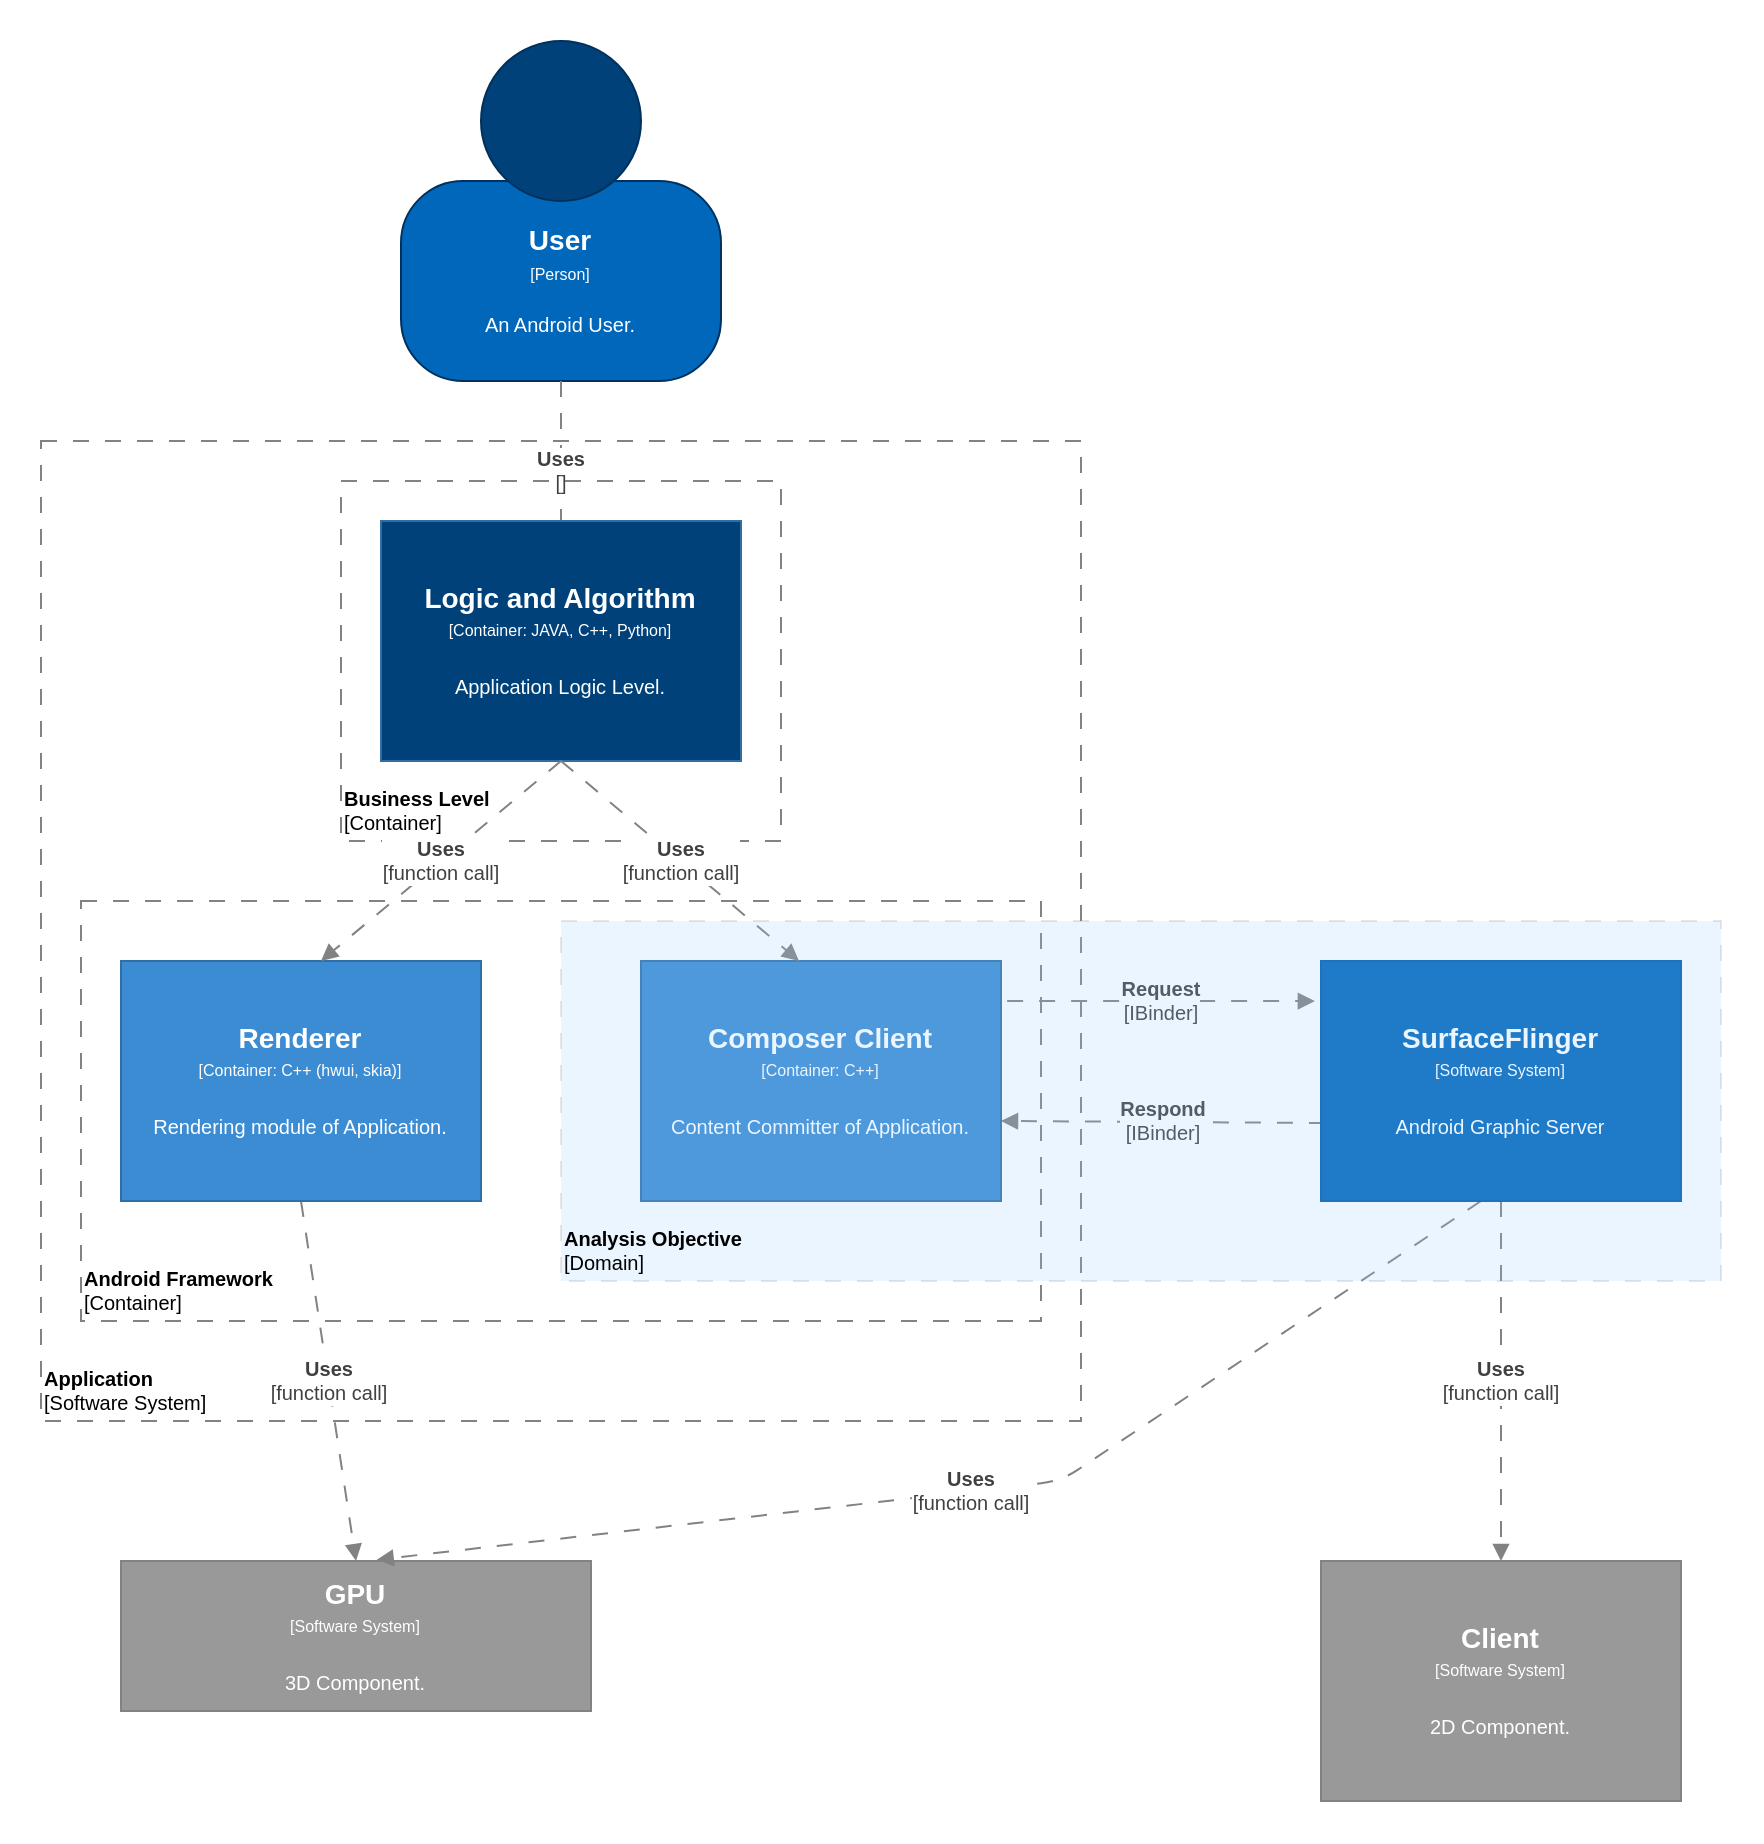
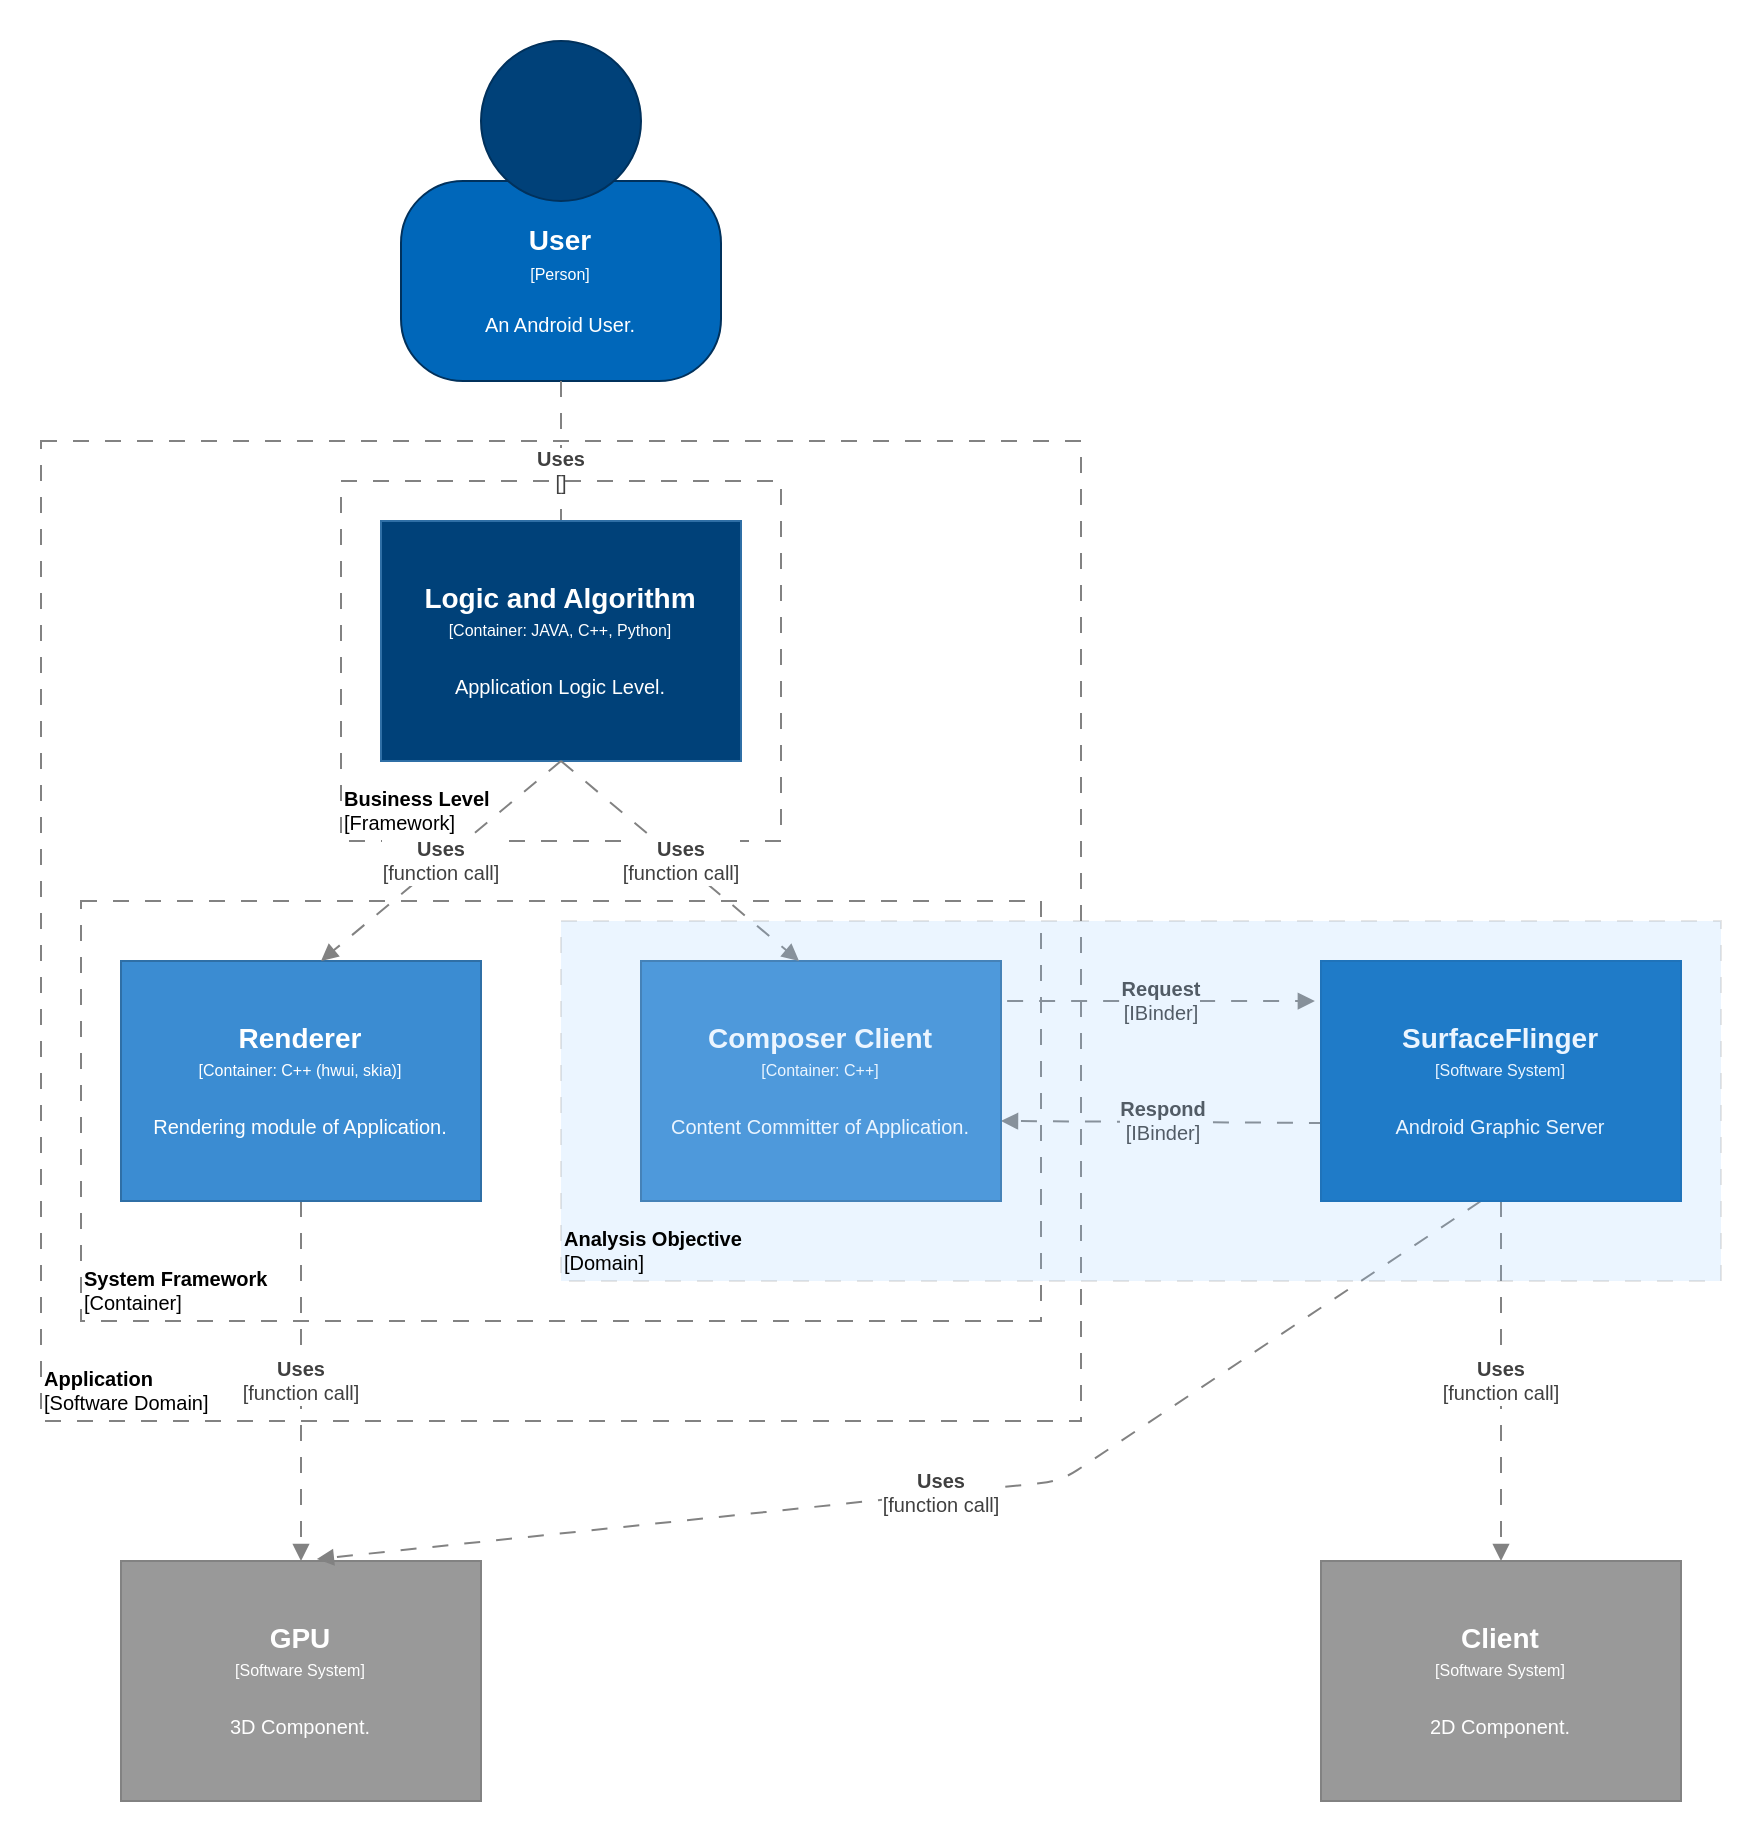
node "Business Level[Container]": label "Business Level[Container]" -> "Business Level[Framework]"
node "Android Framework[Container]": label "Android Framework[Container]" -> "System Framework[Container]"
node "Application[Software System]": label "Application[Software System]" -> "Application[Software Domain]"
node "GPU [Software System] 3D Component.": size 470x150 -> 360x240
